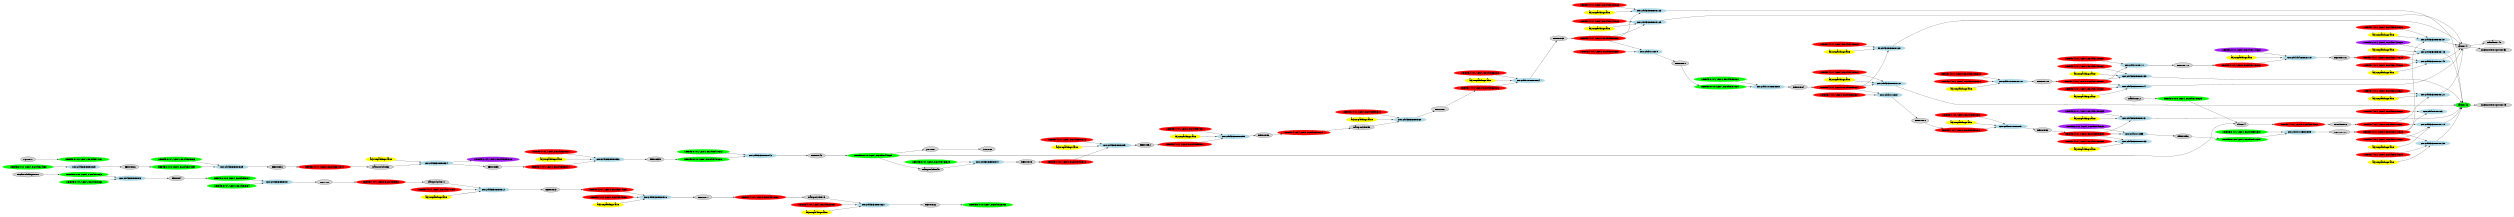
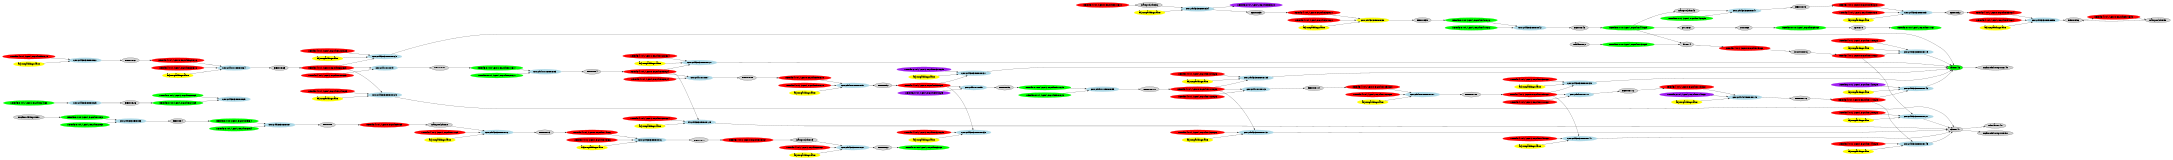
node "AFQ_[B:8 M:A SGN:S PC:N]_#69_G0": added
node "RELU_#104": added
edge "max_pool2d_#58" -> "conv2d_k3x3_PAD_#60": now "max_pool2d_#58" -> "RELU_#56"
node "conv2d_k3x3_PAD_#38": fillcolor lightblue -> yellow
node "RELU_#30": removed
